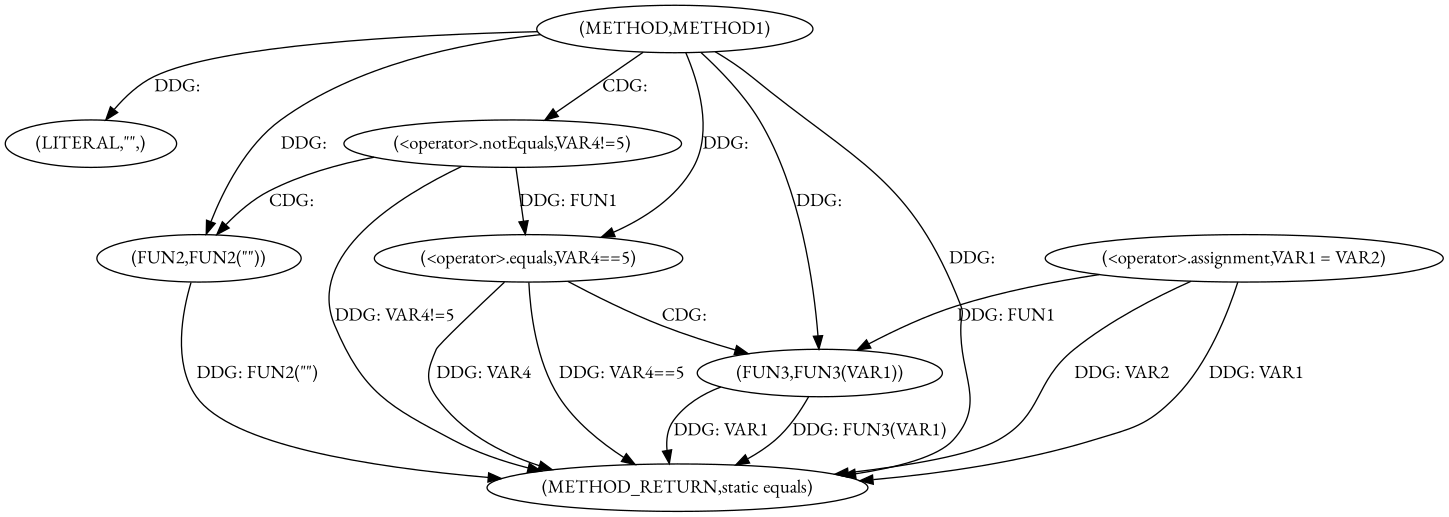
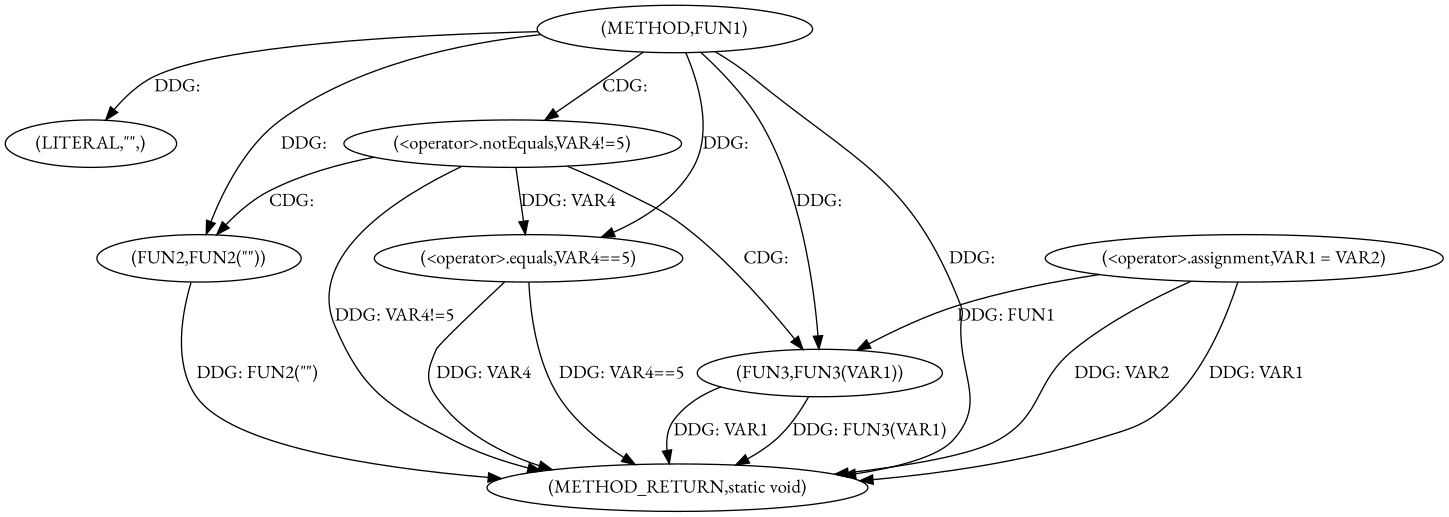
node "(METHOD,METHOD1)": label "(METHOD,METHOD1)" -> "(METHOD,FUN1)"
edge "(<operator>.notEquals,VAR4!=5)" -> "(<operator>.equals,VAR4==5)": label "DDG: FUN1" -> "DDG: VAR4"
edge "(<operator>.equals,VAR4==5)" -> "(FUN3,FUN3(VAR1))": now "(<operator>.notEquals,VAR4!=5)" -> "(FUN3,FUN3(VAR1))"
node "(METHOD_RETURN,static equals)": label "(METHOD_RETURN,static equals)" -> "(METHOD_RETURN,static void)"
